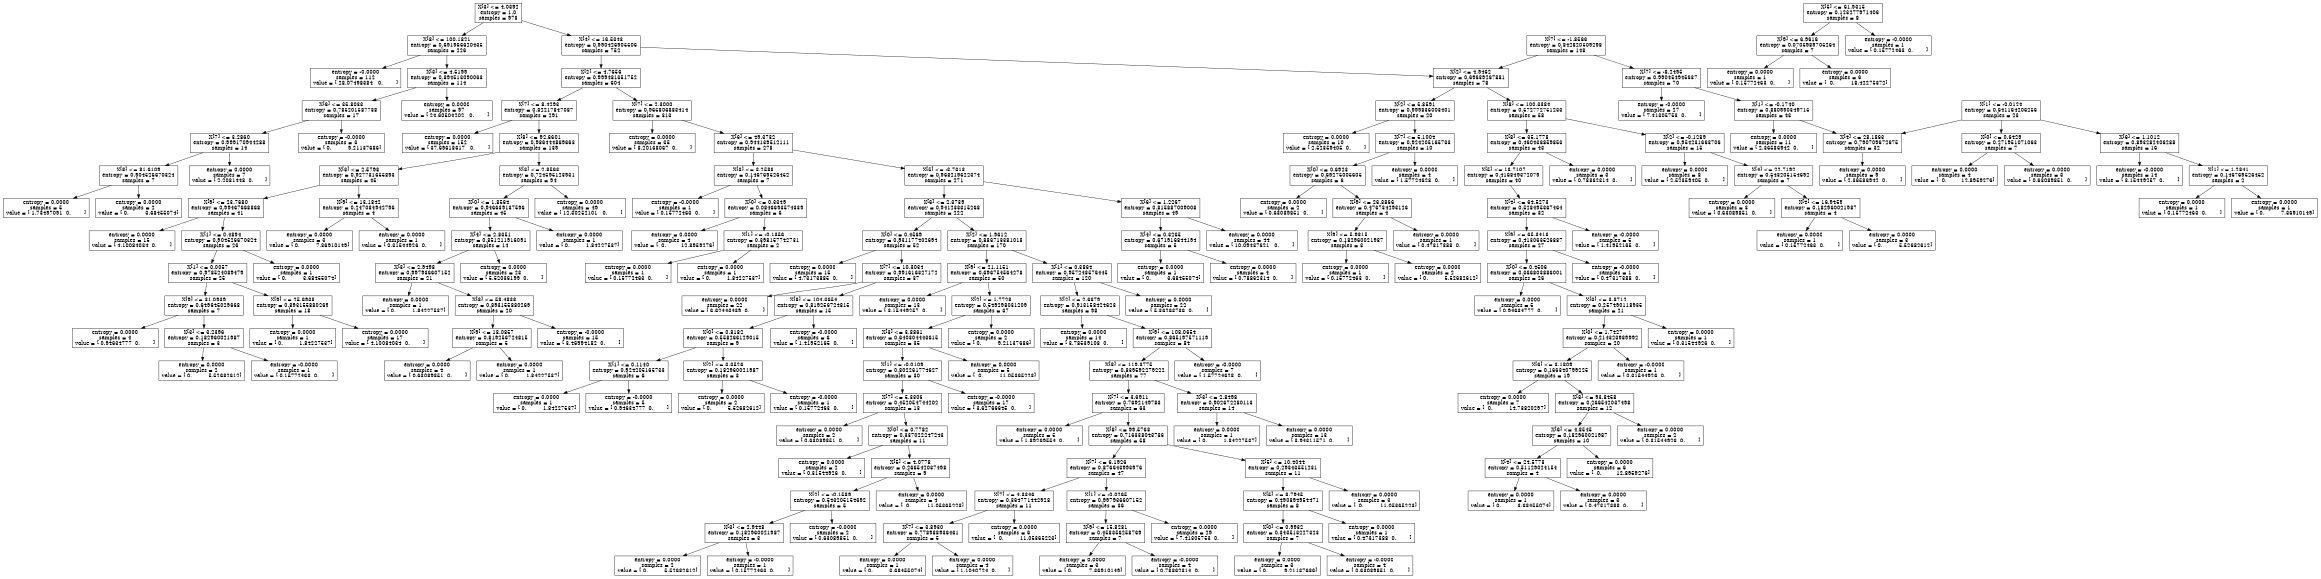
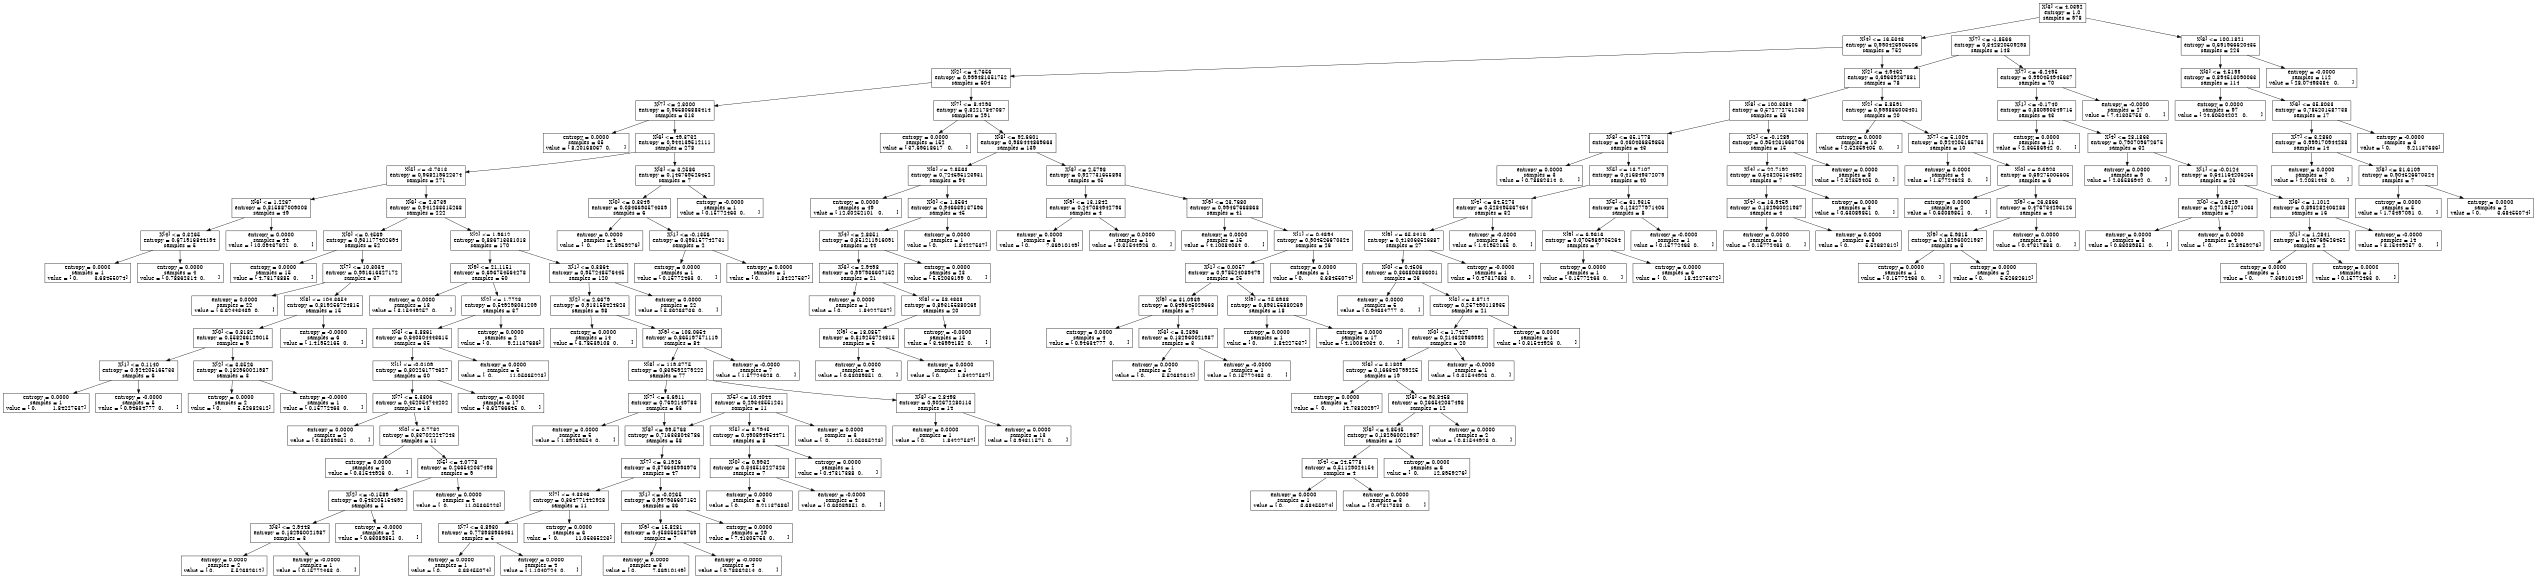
edge "X[1] <= -0.0124 entropy = 0.641164206256 samples = 23" -> "X[4] <= 28.1863 entropy = 0.790709672675 samples = 32": reversed
edge "X[5] <= 13.7107 entropy = 0.416849372079 samples = 40" -> "X[5] <= 61.9315 entropy = 0.123277971406 samples = 8": added
node "X[4] <= 2.8351 entropy = 0.851211916091 samples = 14": label "X[4] <= 2.8351 entropy = 0.851211916091 samples = 14" -> "X[4] <= 2.8351 entropy = 0.851211916091 samples = 44"
edge "X[8] <= 99.5768 entropy = 0.716338043786 samples = 58" -> "X[5] <= 10.4044 entropy = 0.29343551231 samples = 11": reversed
